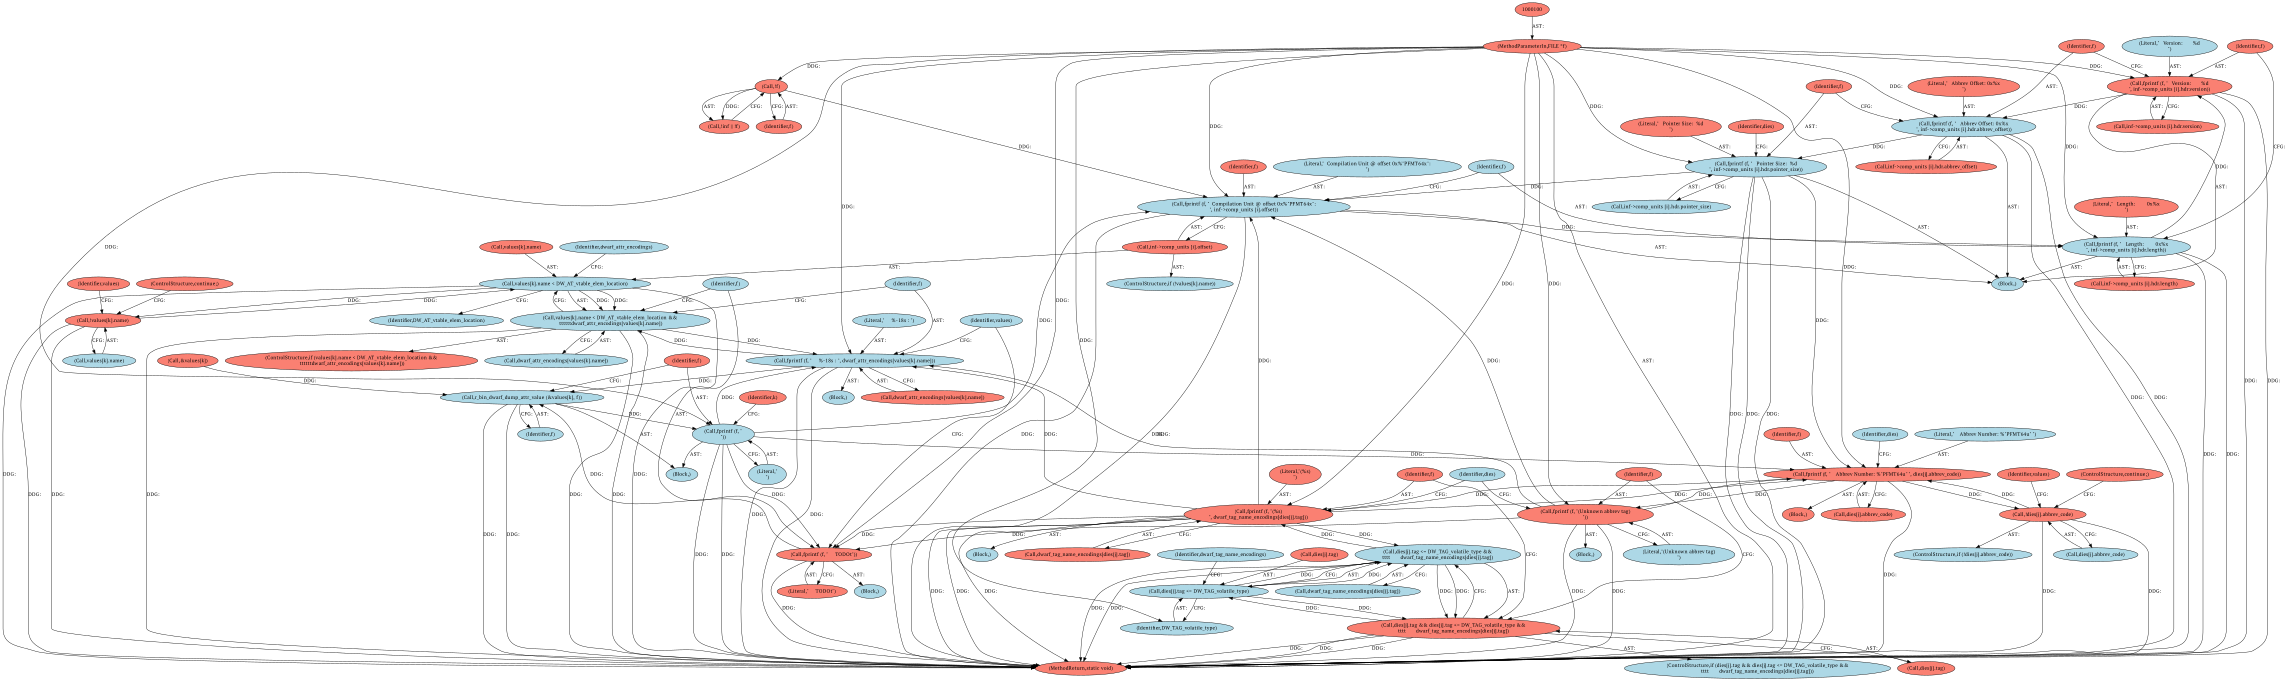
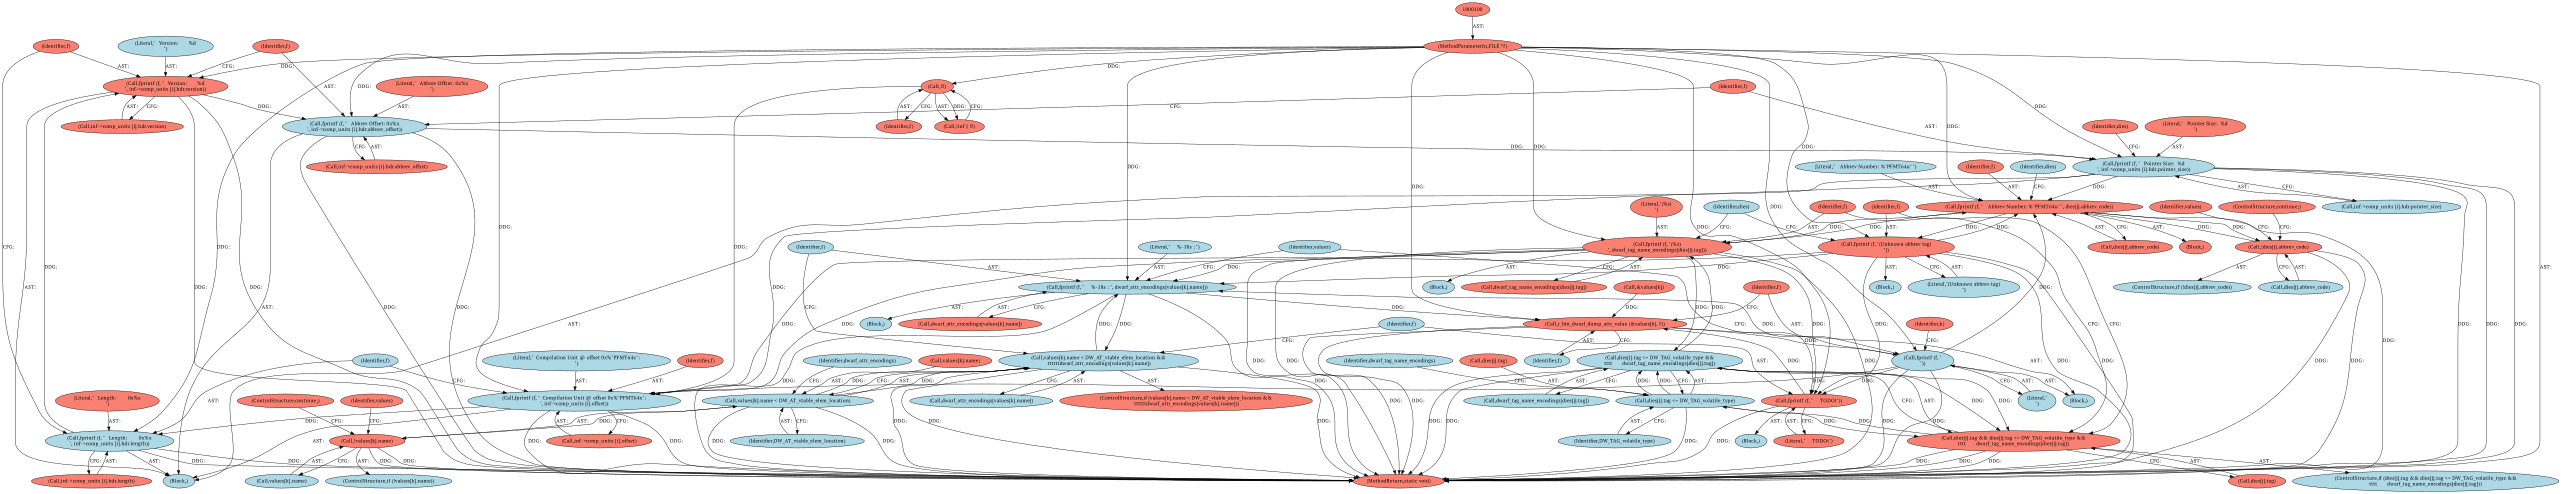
edge "(Call,inf->comp_units [i].offset)" -> "(ControlStructure,if (!values[k].name))": now "(Call,!values[k].name)" -> "(ControlStructure,if (!values[k].name))"
edge "(Call,inf->comp_units [i].offset)" -> "(Call,values[k].name < DW_AT_vtable_elem_location)": now "(Identifier,DW_AT_vtable_elem_location)" -> "(Call,values[k].name < DW_AT_vtable_elem_location)"
edge "(MethodParameterIn,FILE *f)" -> "(Identifier,DW_TAG_volatile_type)": now "(MethodParameterIn,FILE *f)" -> "(Call,r_bin_dwarf_dump_attr_value (&values[k], f))"
edge "(Call,!values[k].name)" -> "(Call,values[k].name < DW_AT_vtable_elem_location)": label "DDG: " -> "AST: "
node "(Call,r_bin_dwarf_dump_attr_value (&values[k], f))": fillcolor lightblue -> salmon
edge "(Call,dies[j].tag <= DW_TAG_volatile_type)" -> "(MethodReturn,static void)": added, label "DDG:"
